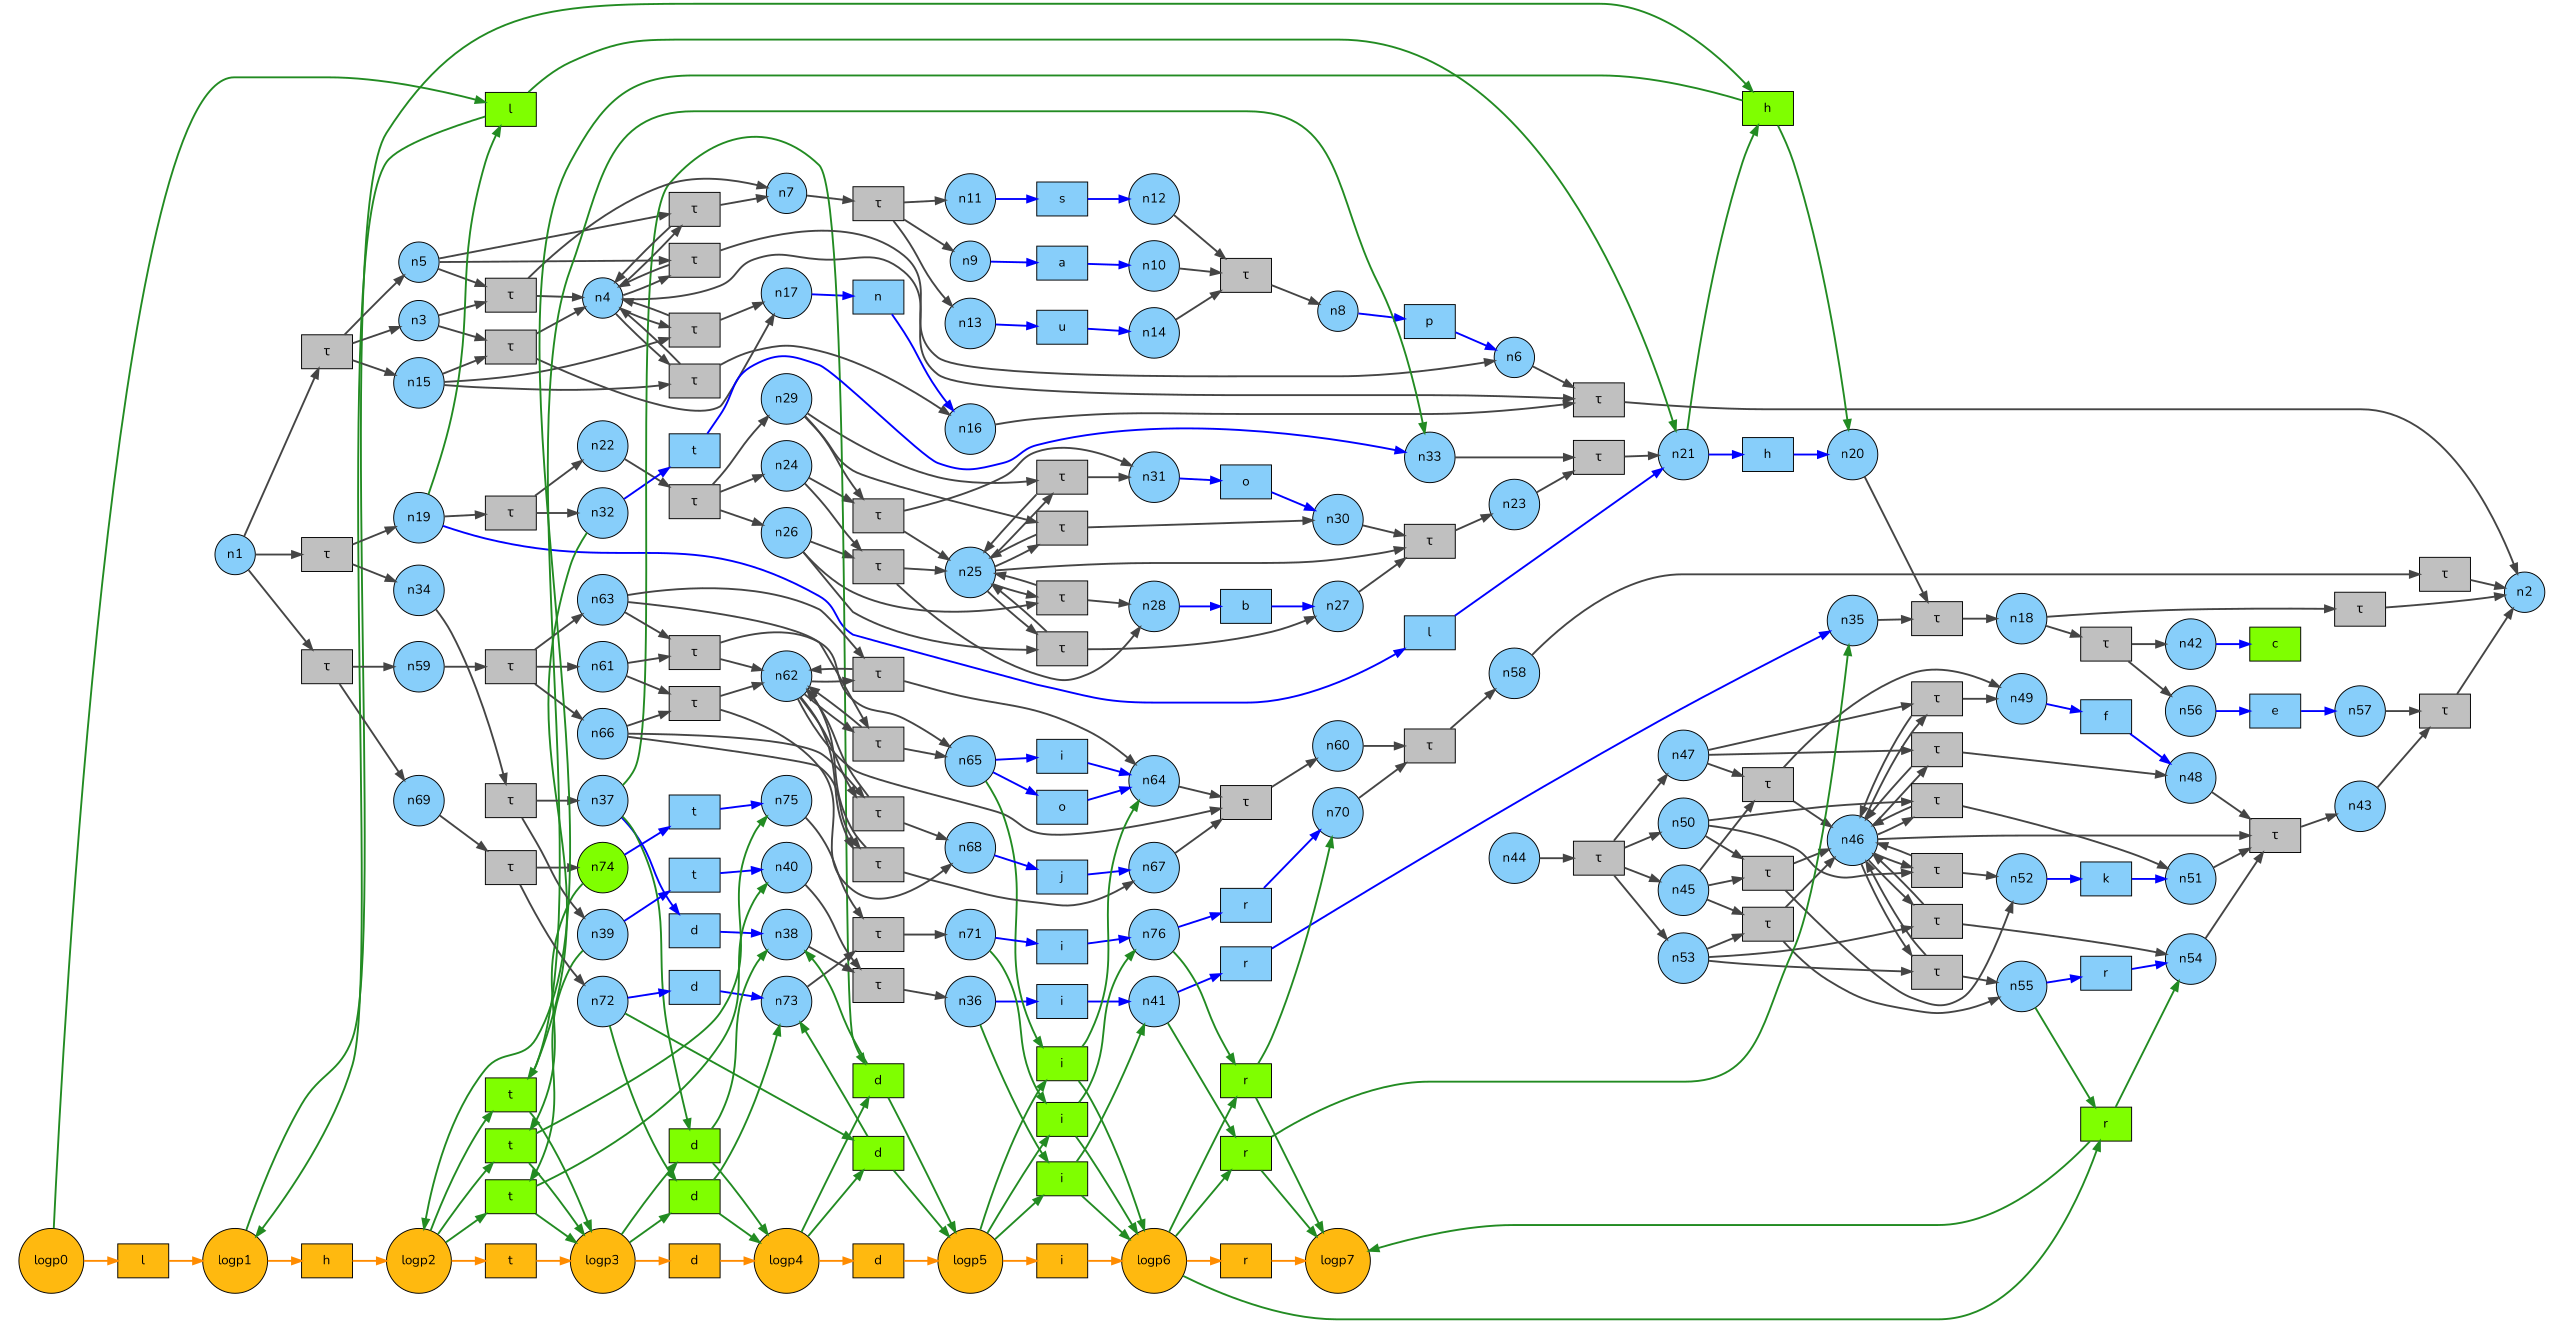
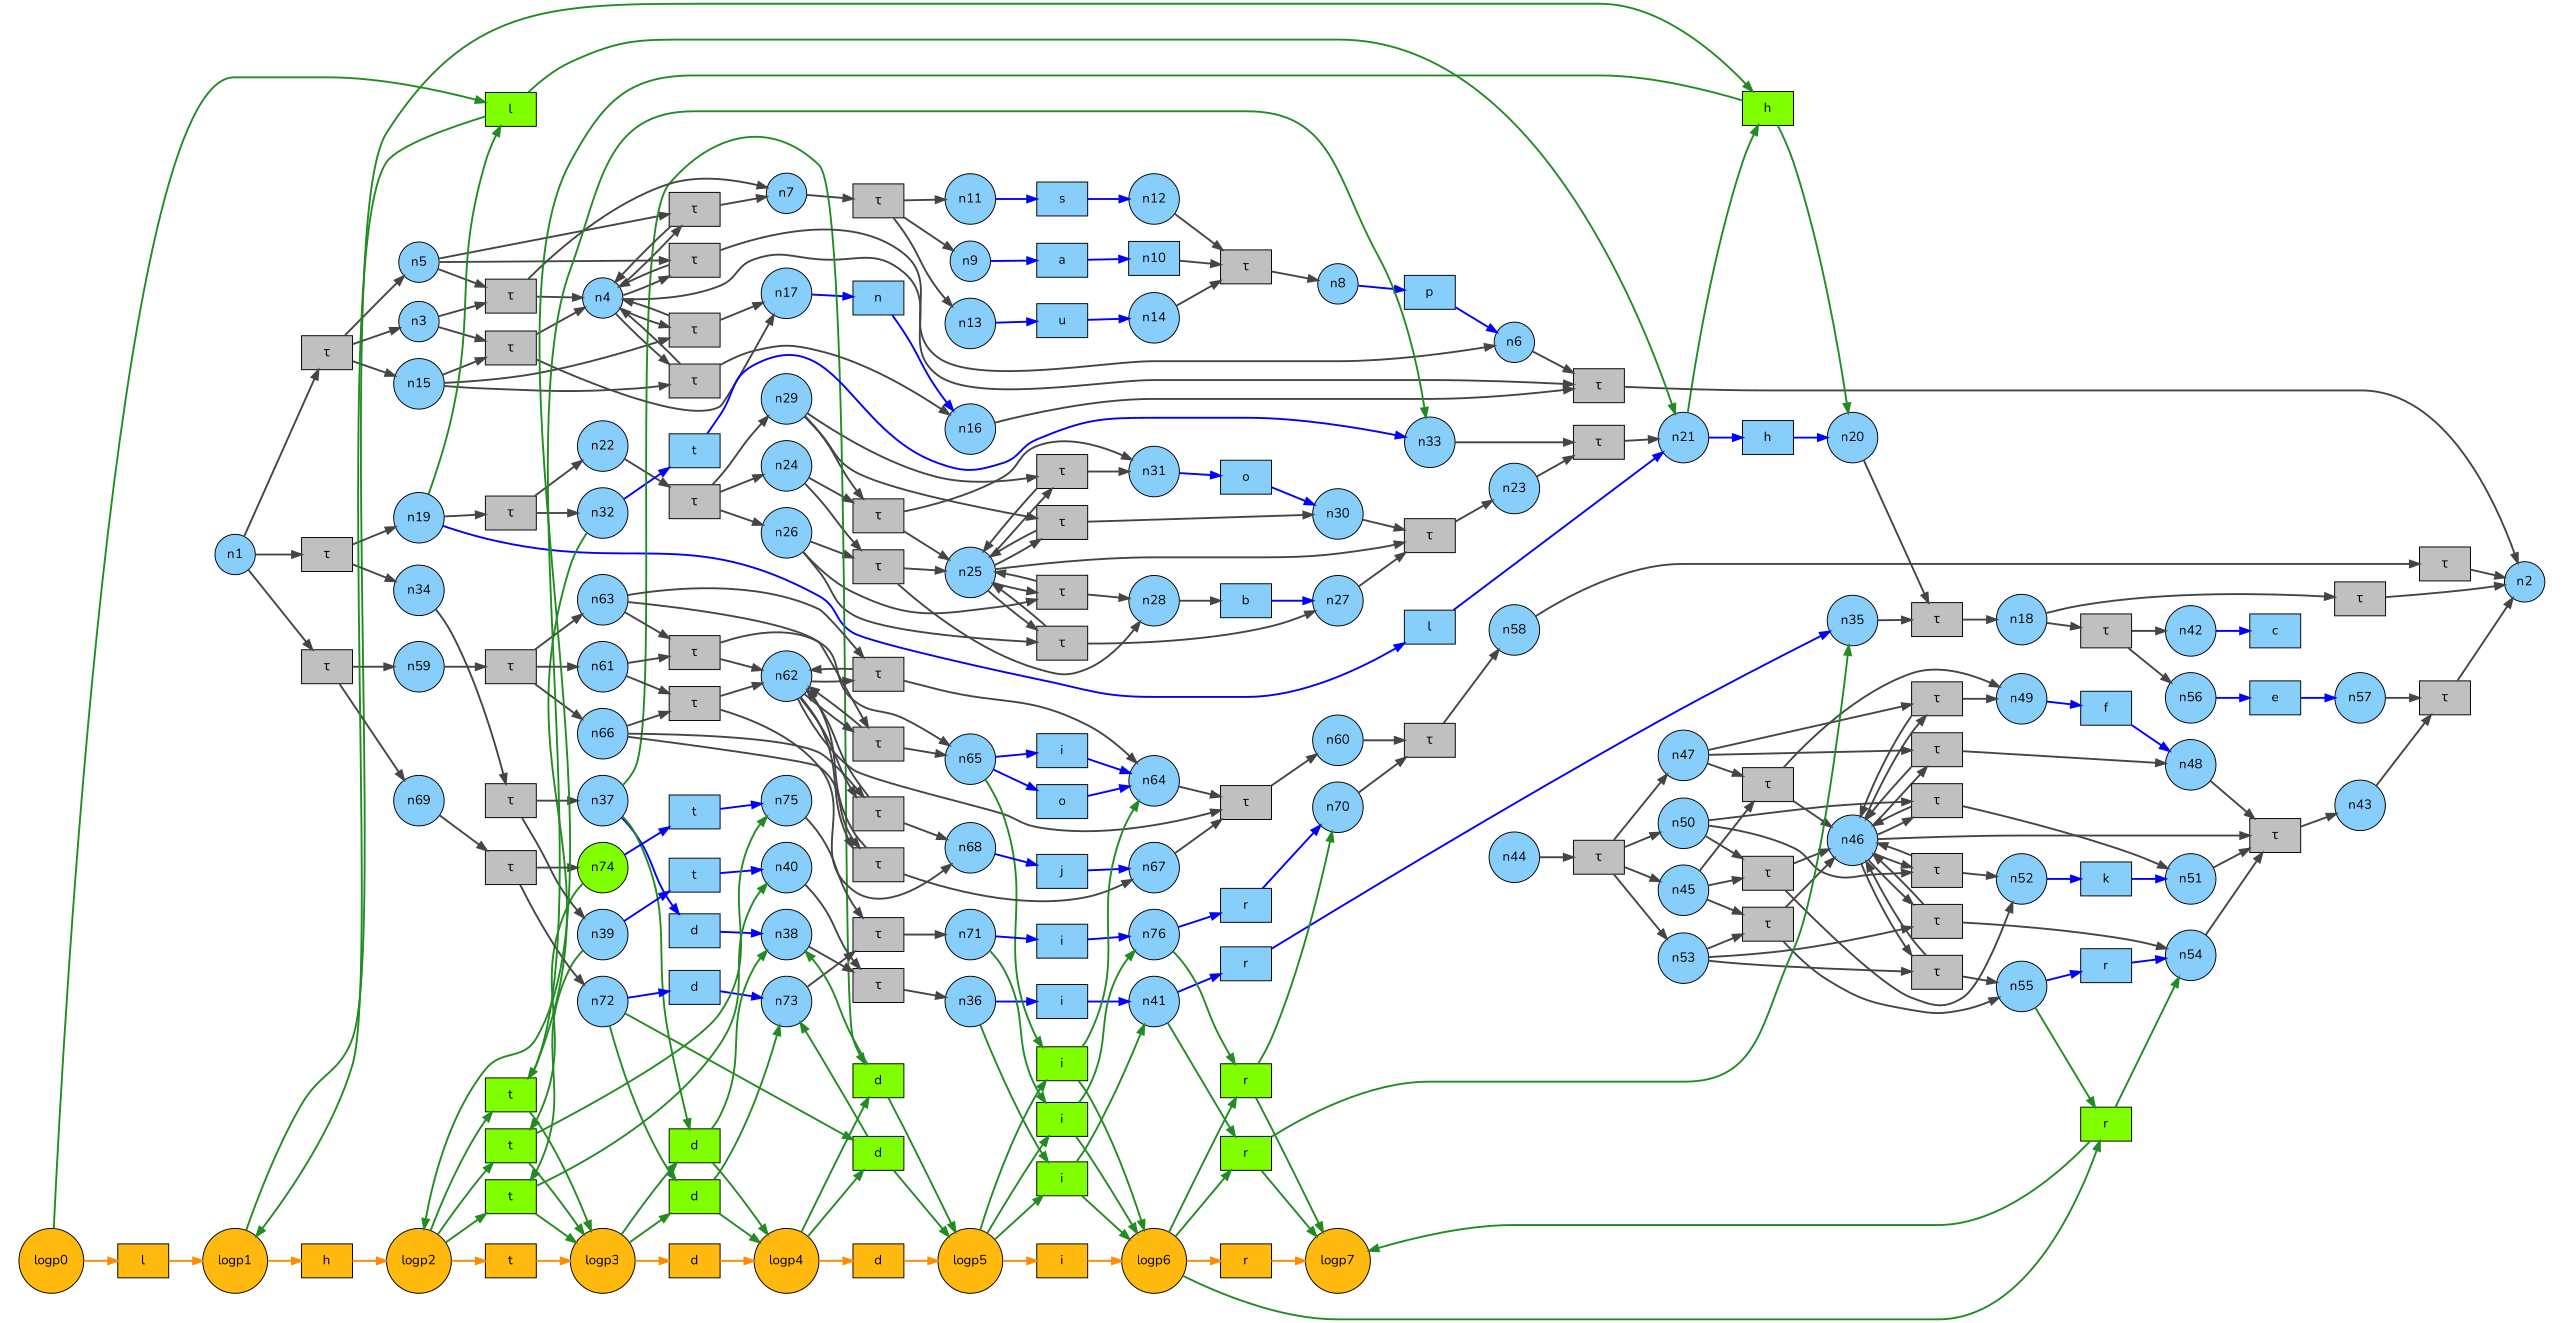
node "n10": shape circle -> box
edge "n28" -> "b": color blue -> grey27
node "c": fillcolor chartreuse -> lightskyblue
